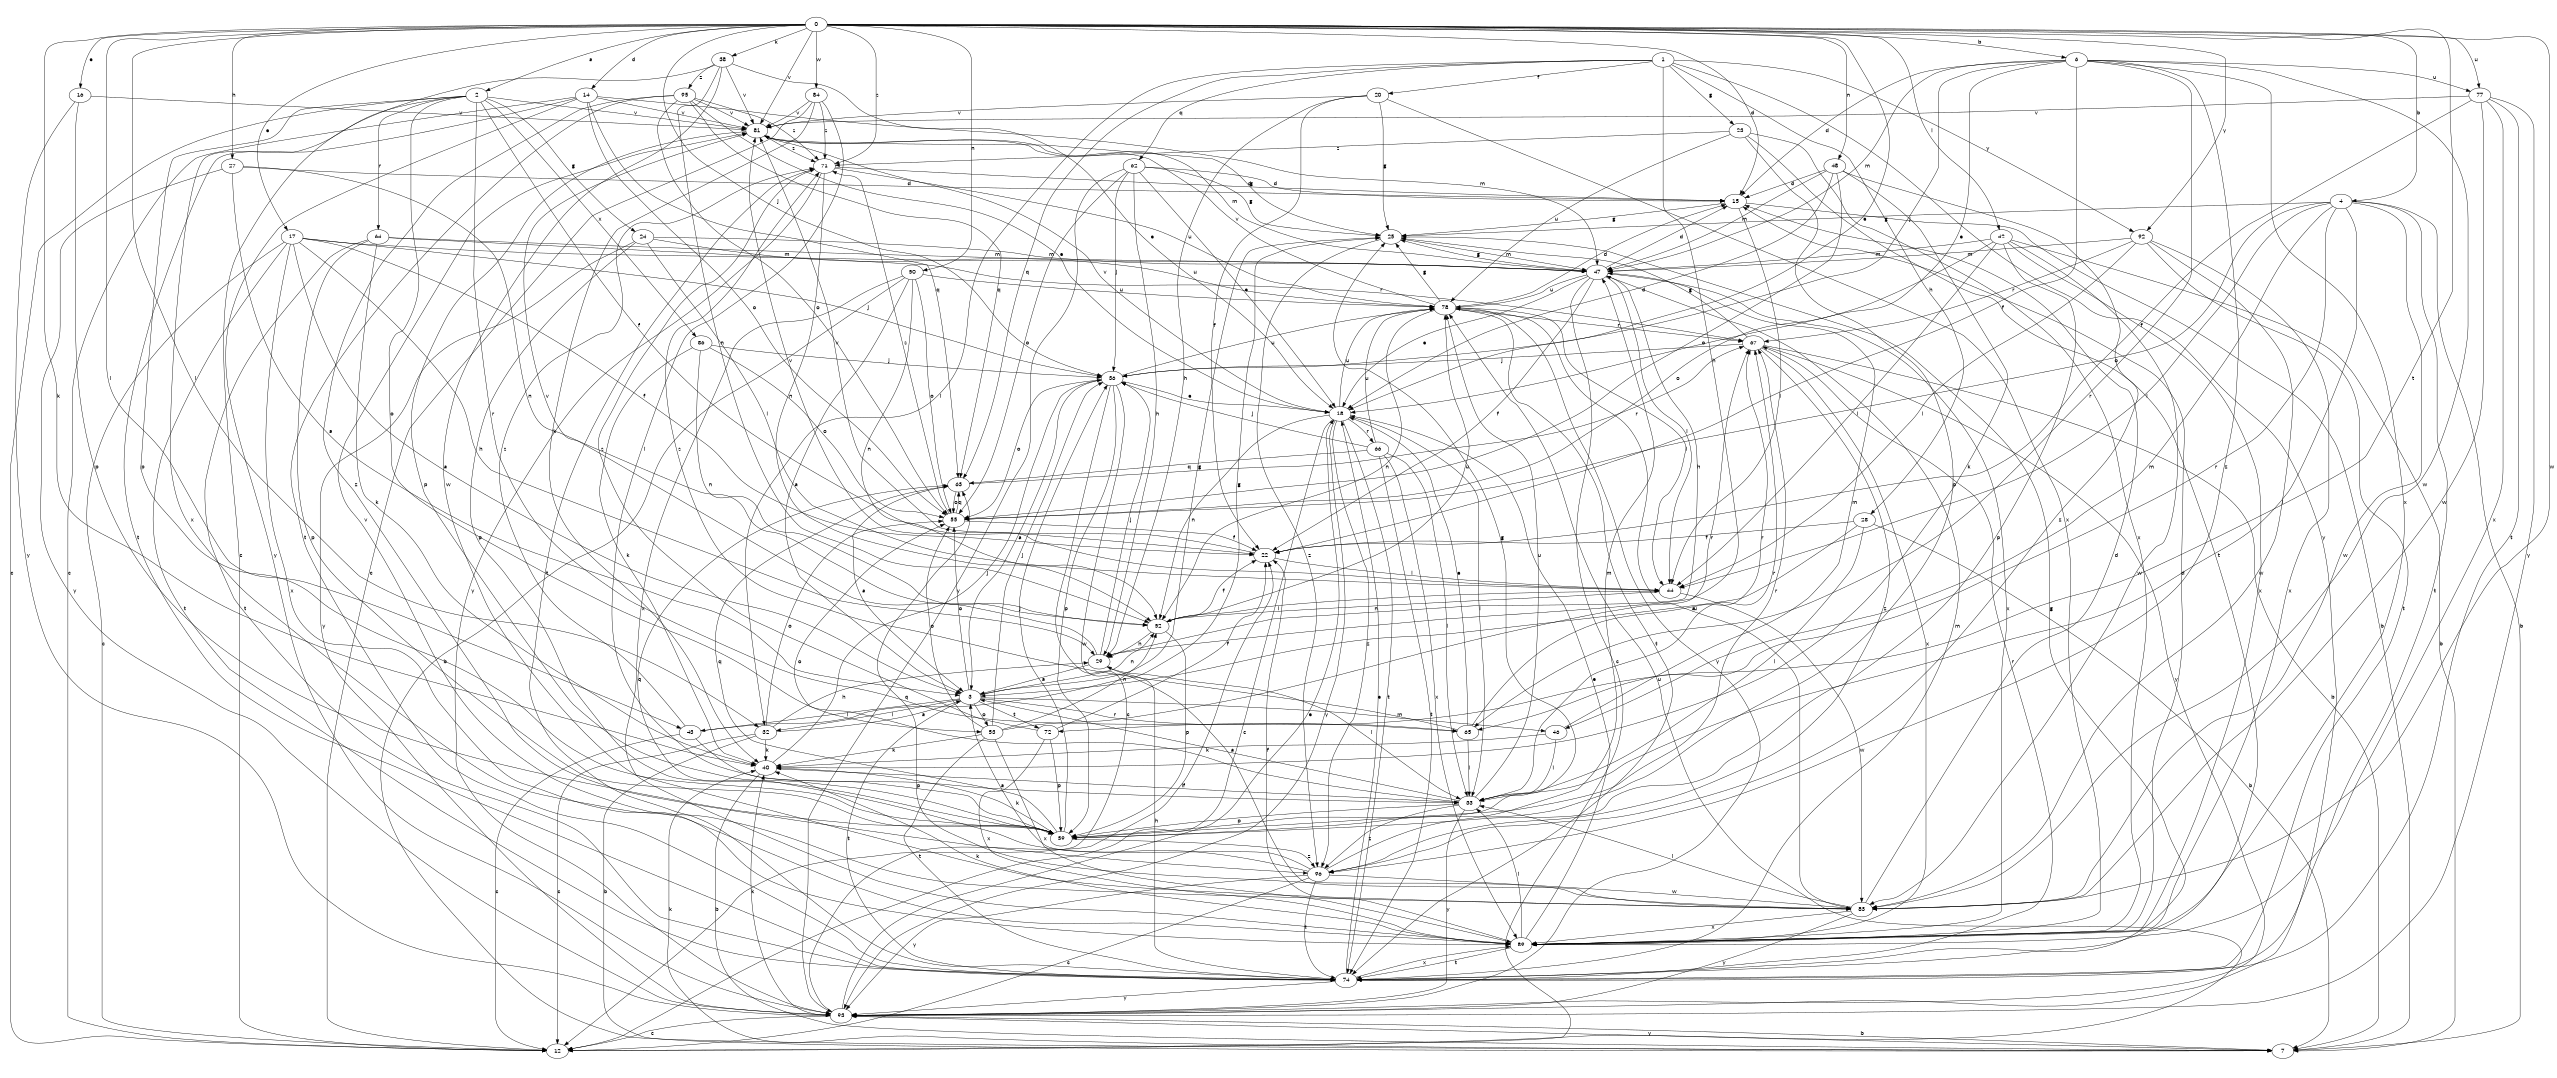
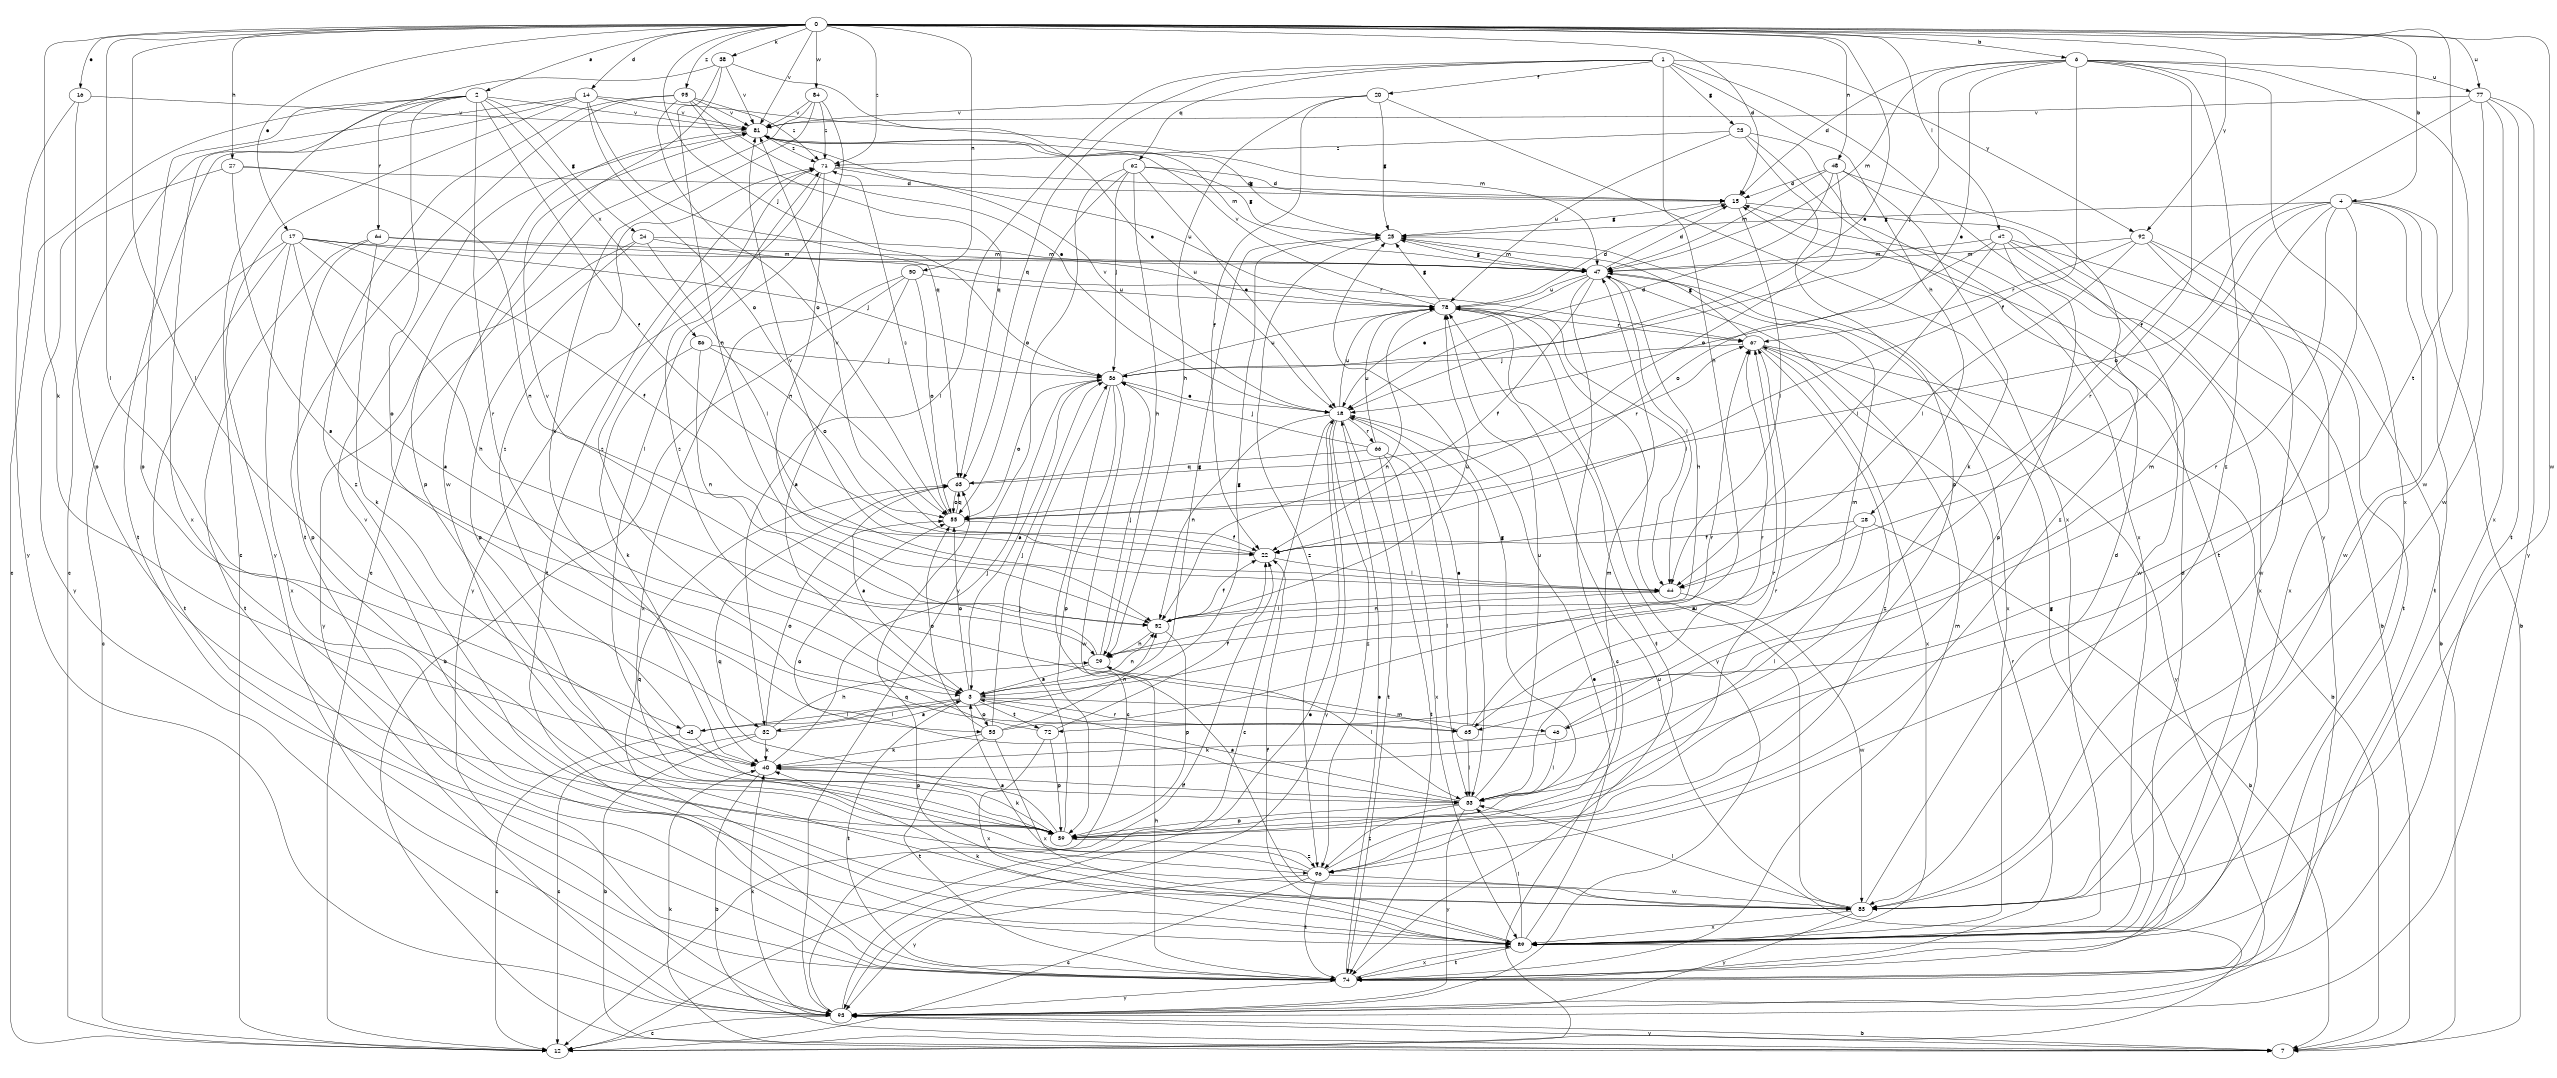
edge "38" -> "95": now "0" -> "95"
edge "50" -> "52": removed, label "n"
